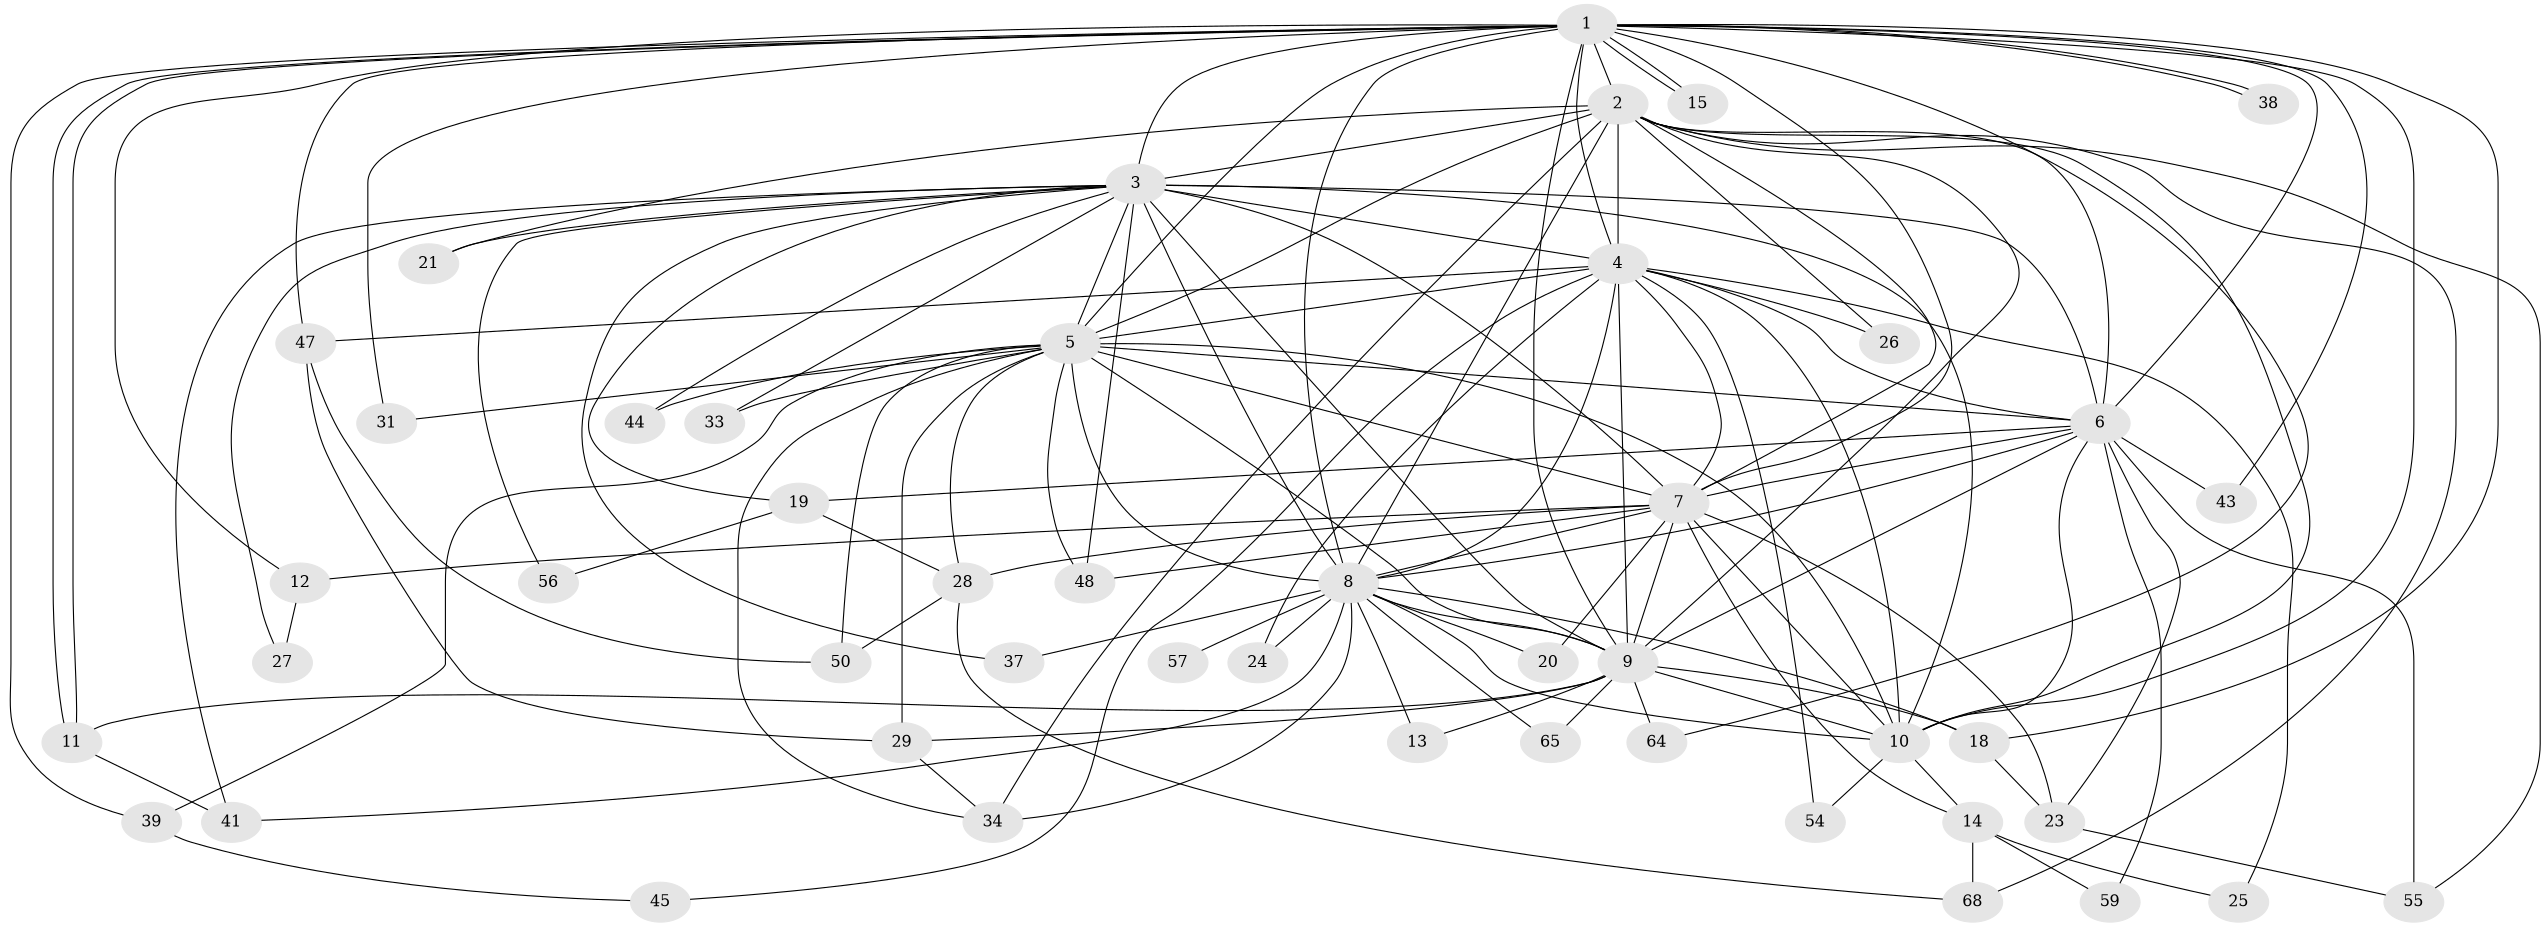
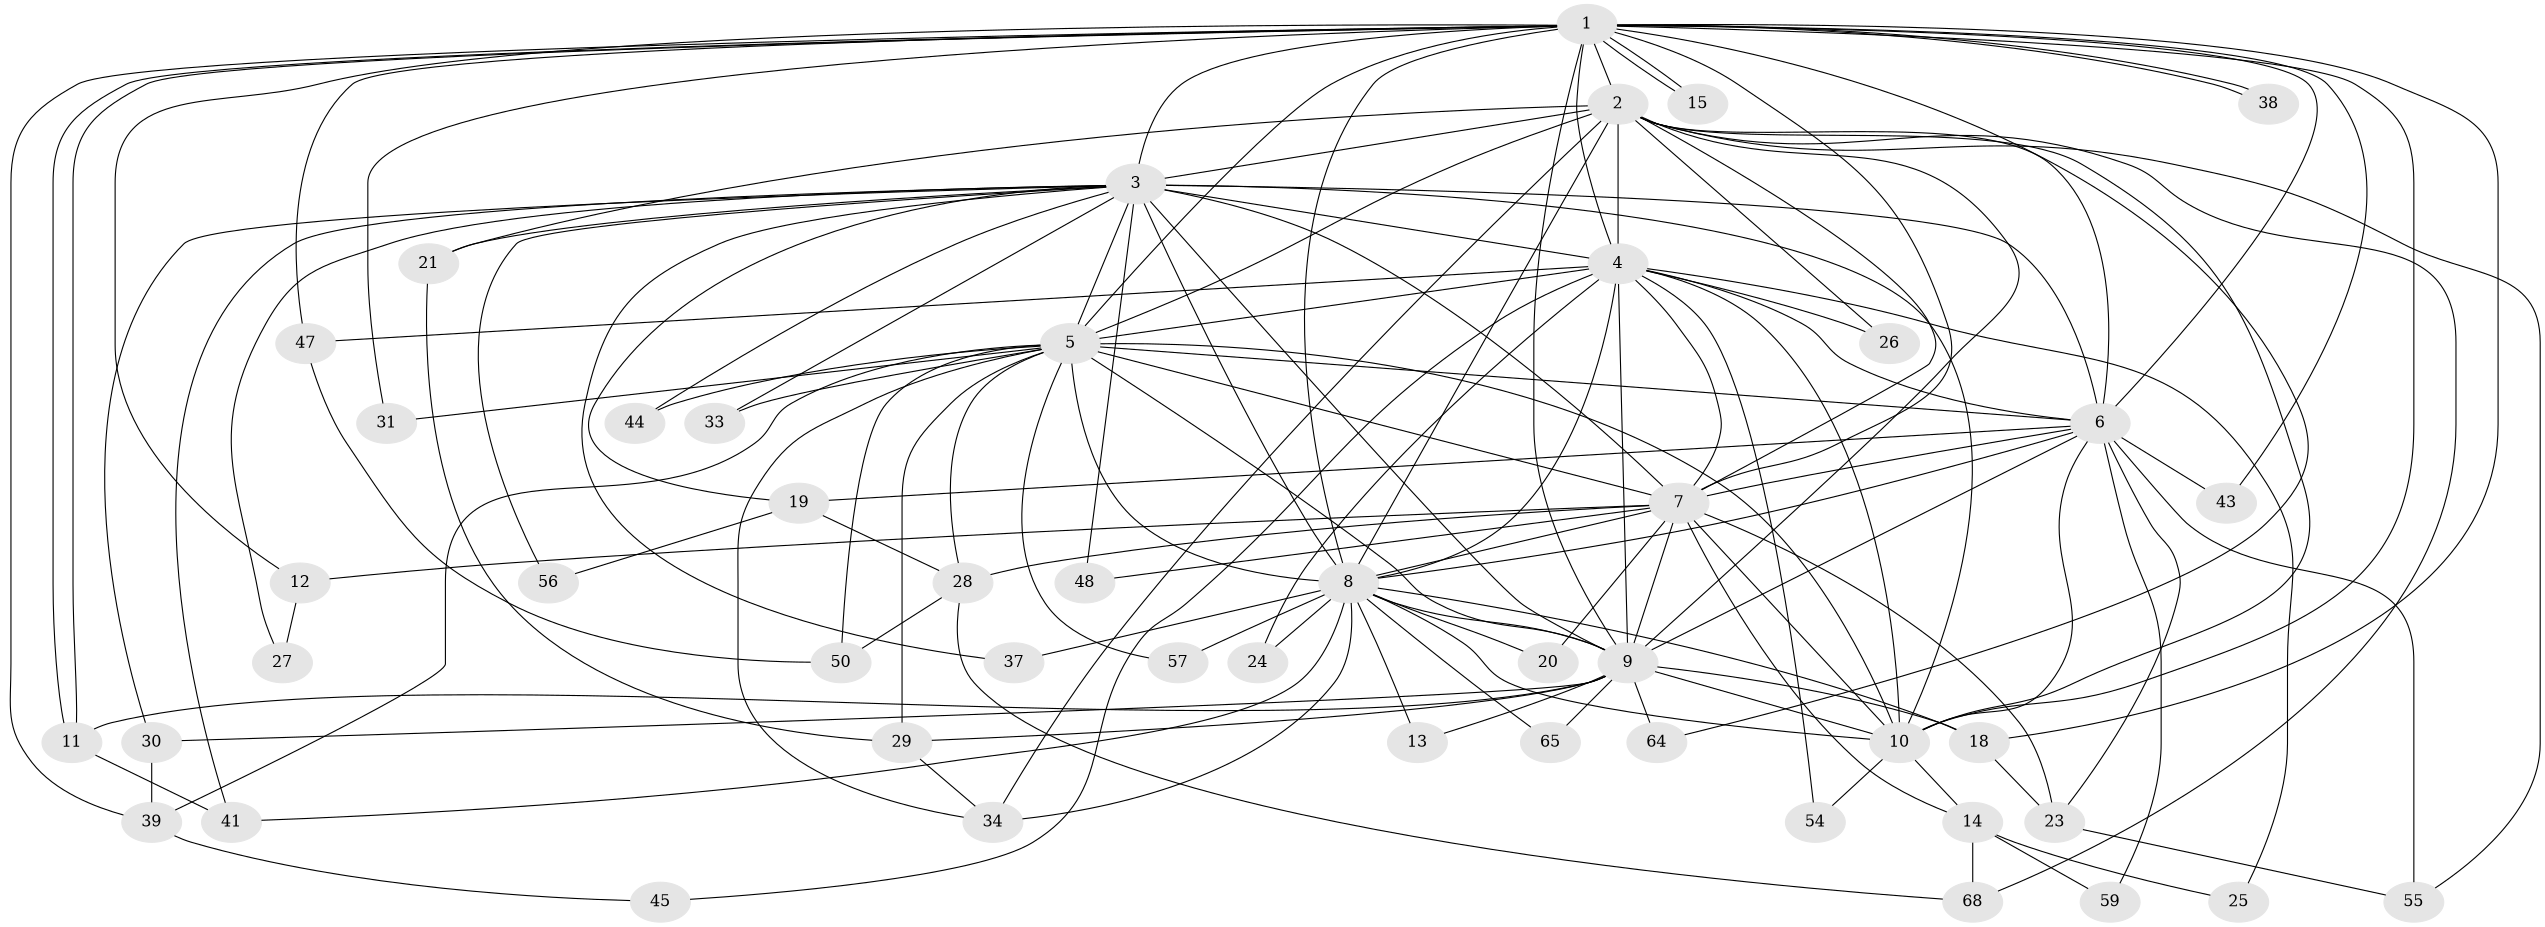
edge "5" -- "48": now "5" -- "57"
edge "47" -- "29": now "21" -- "29"
node "30": added
